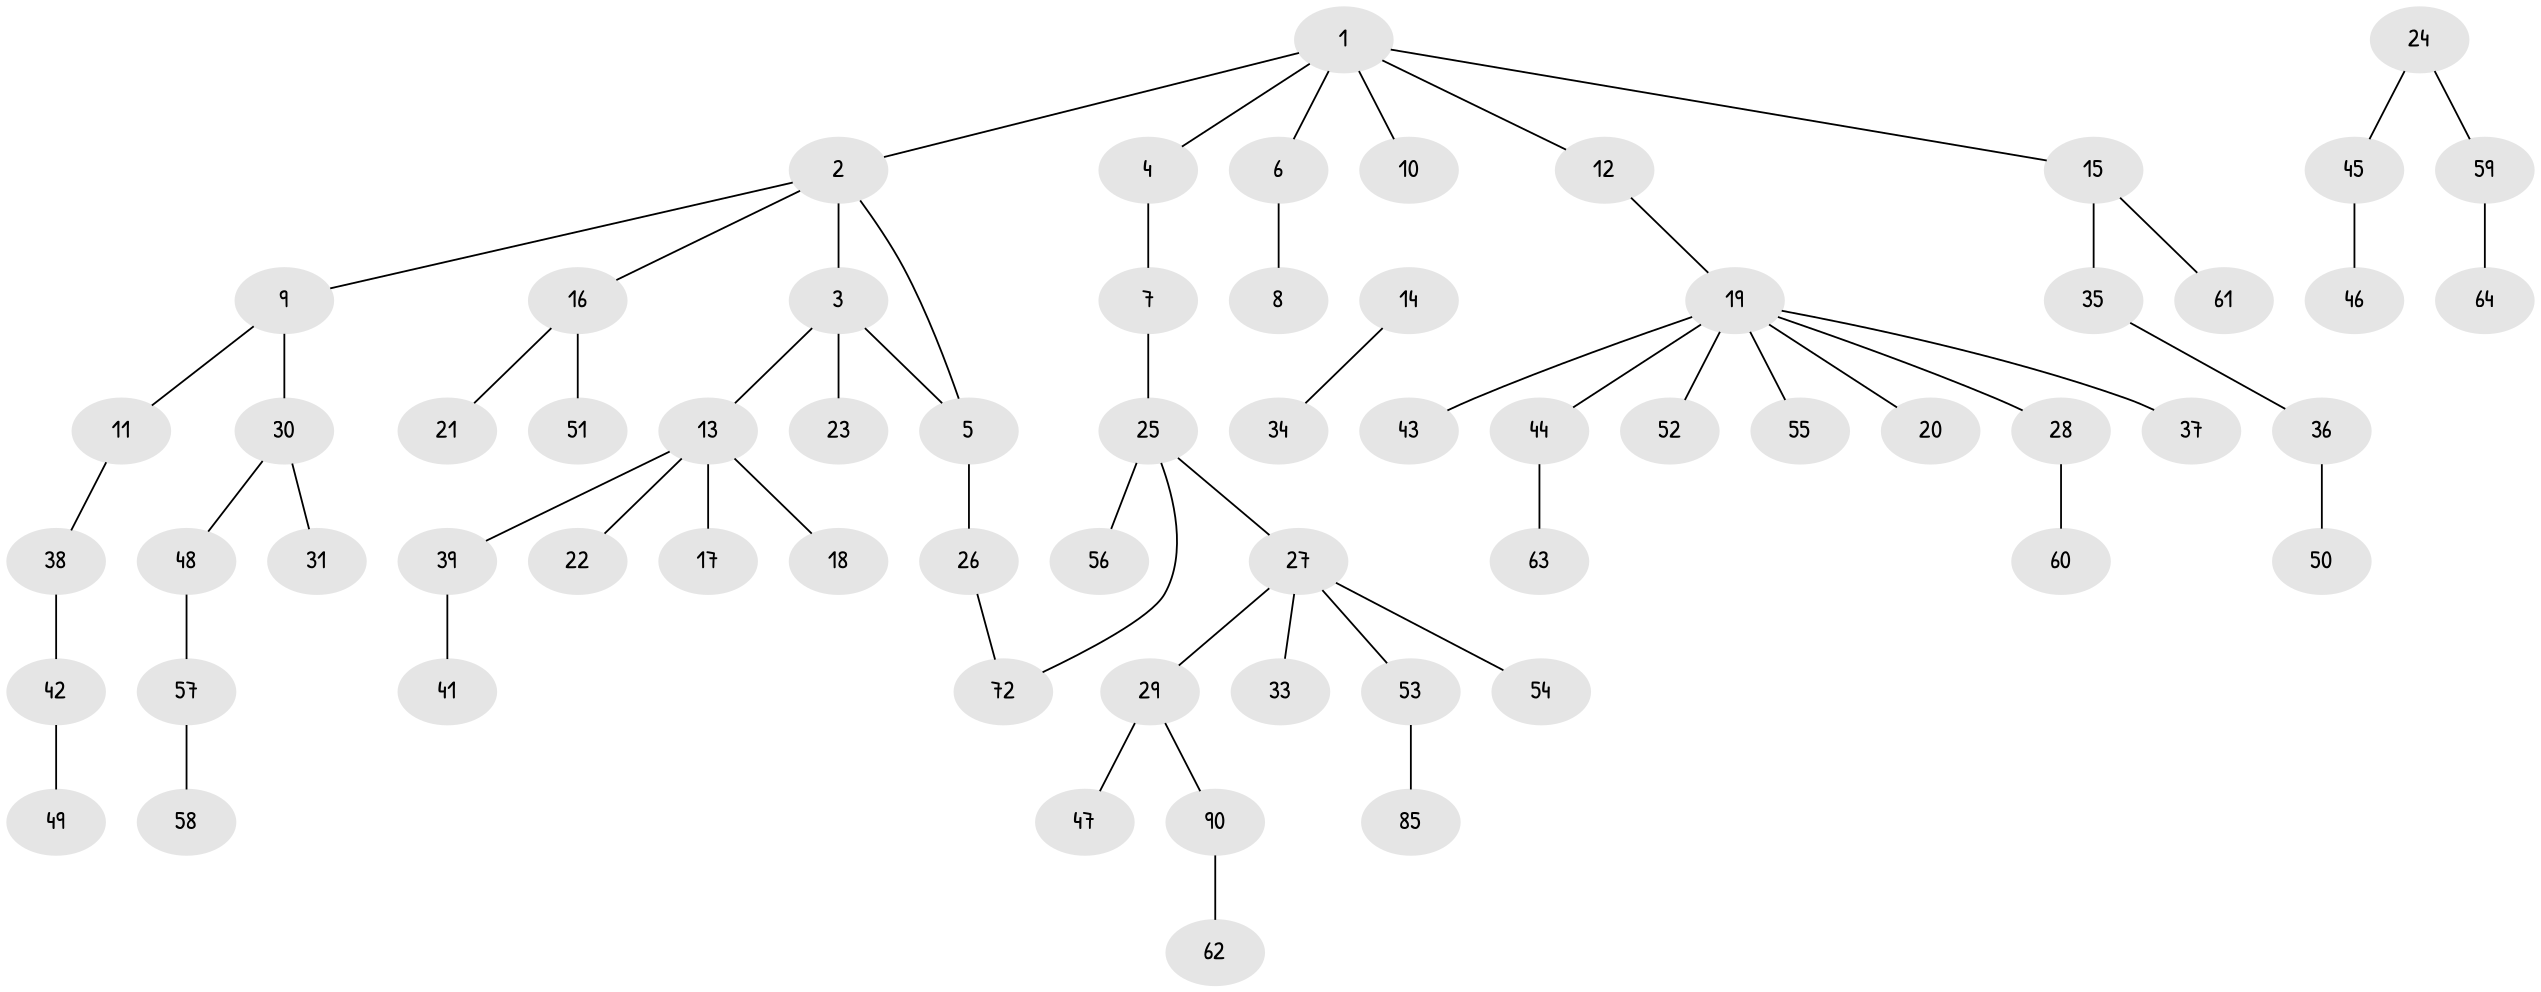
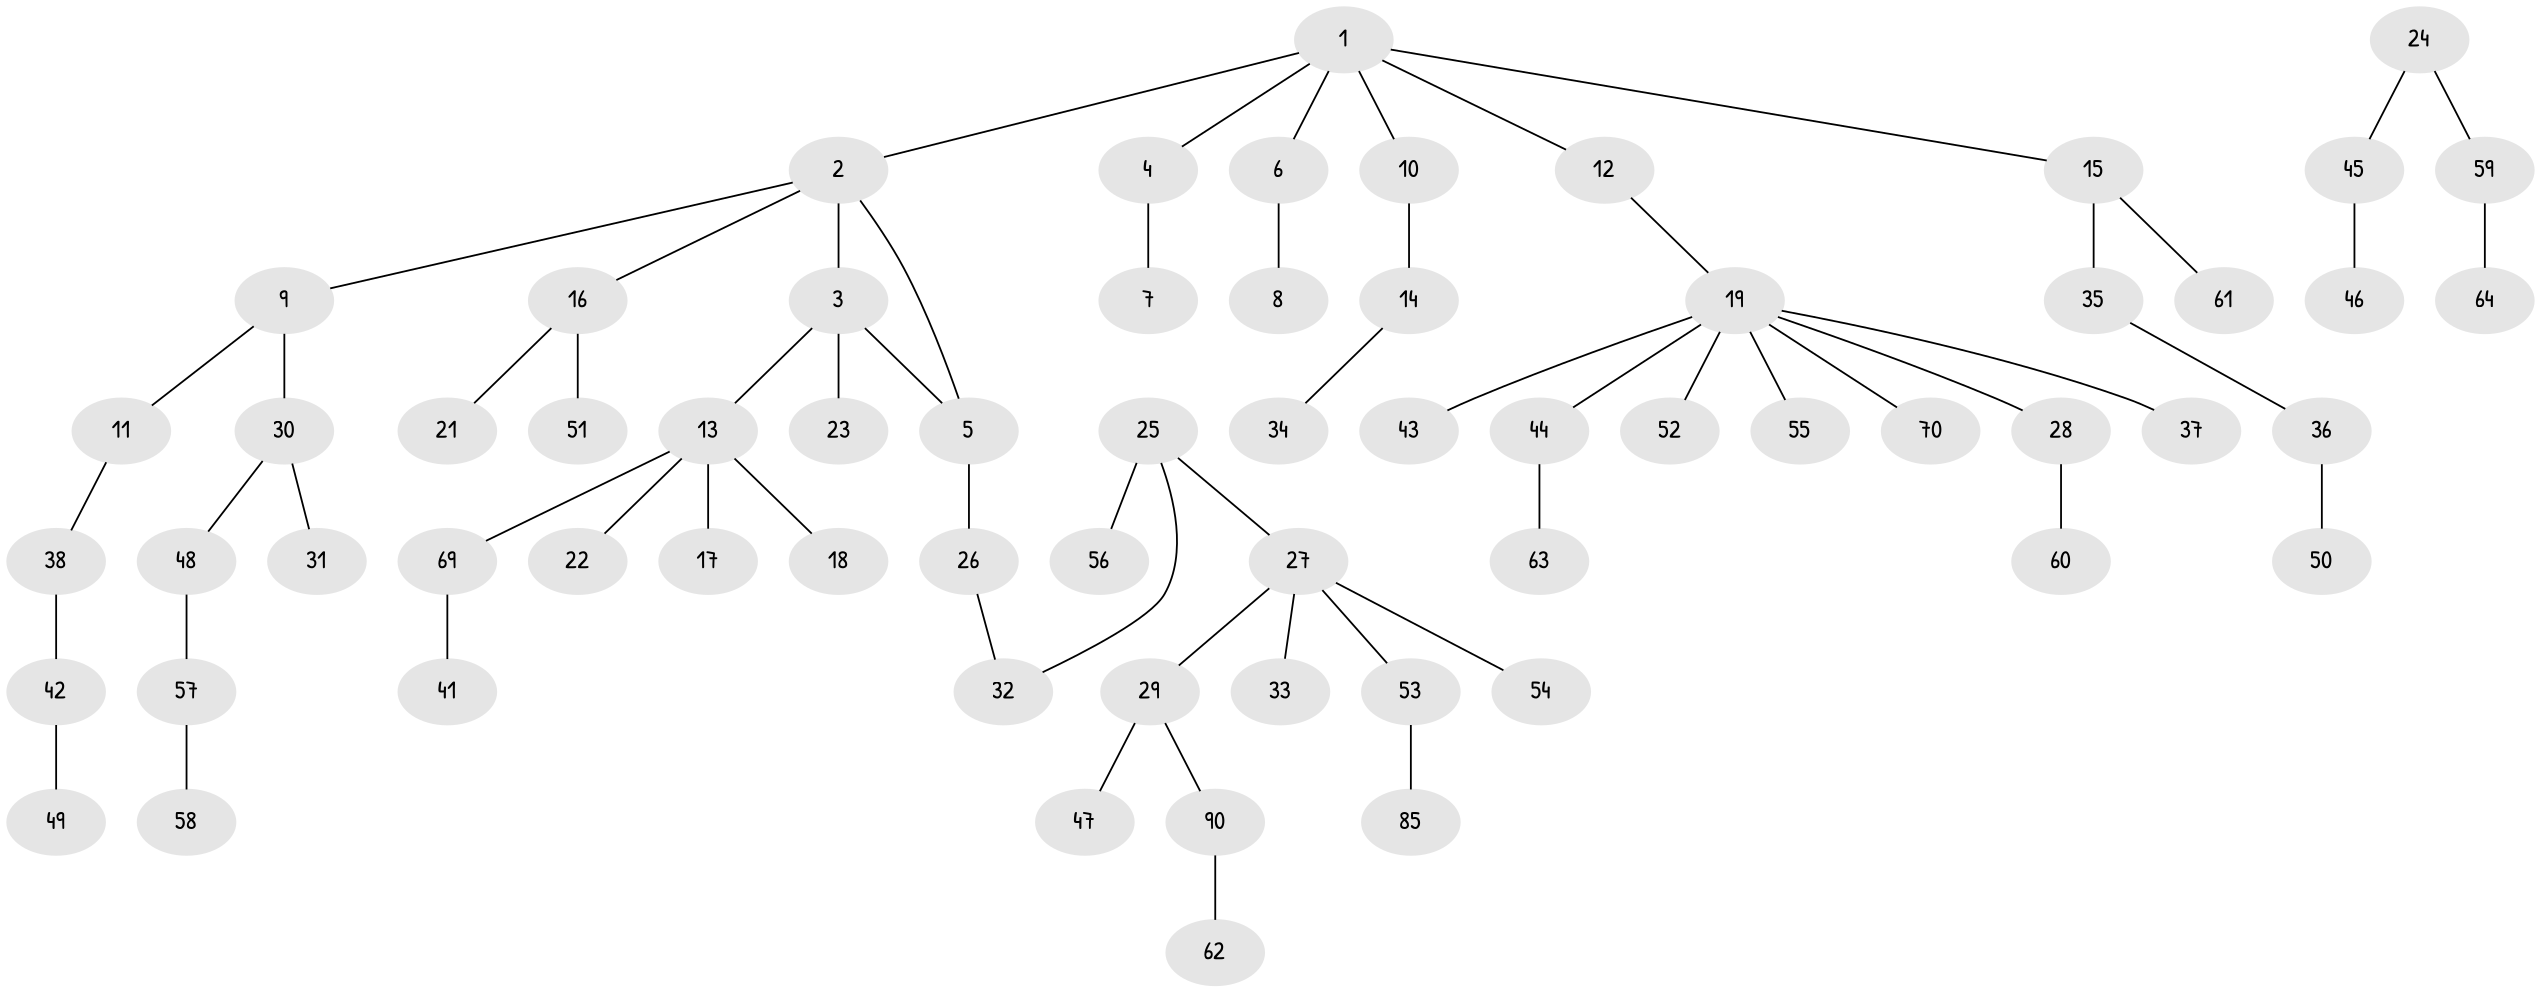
edge "10" -- "14": added
edge "7" -- "25": removed
node "20": label "20" -> "70"
node "39": label "39" -> "69"
node "72": label "72" -> "32"
